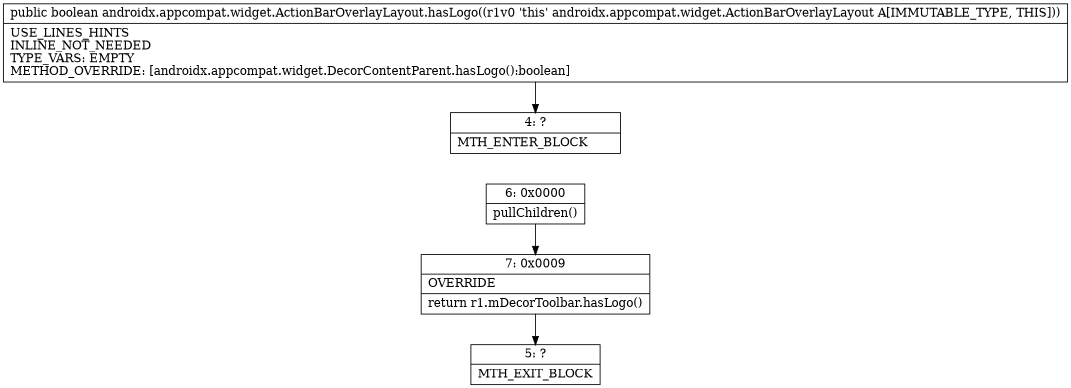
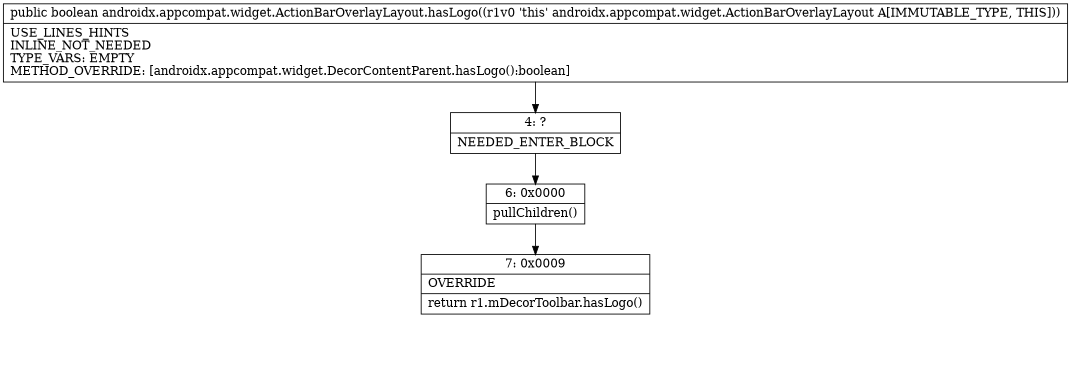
node "4: ?": text "MTH_ENTER_BLOCK" -> "NEEDED_ENTER_BLOCK"
edge "4: ?" -> "6: 0x0000": added
node "5: ?": removed
